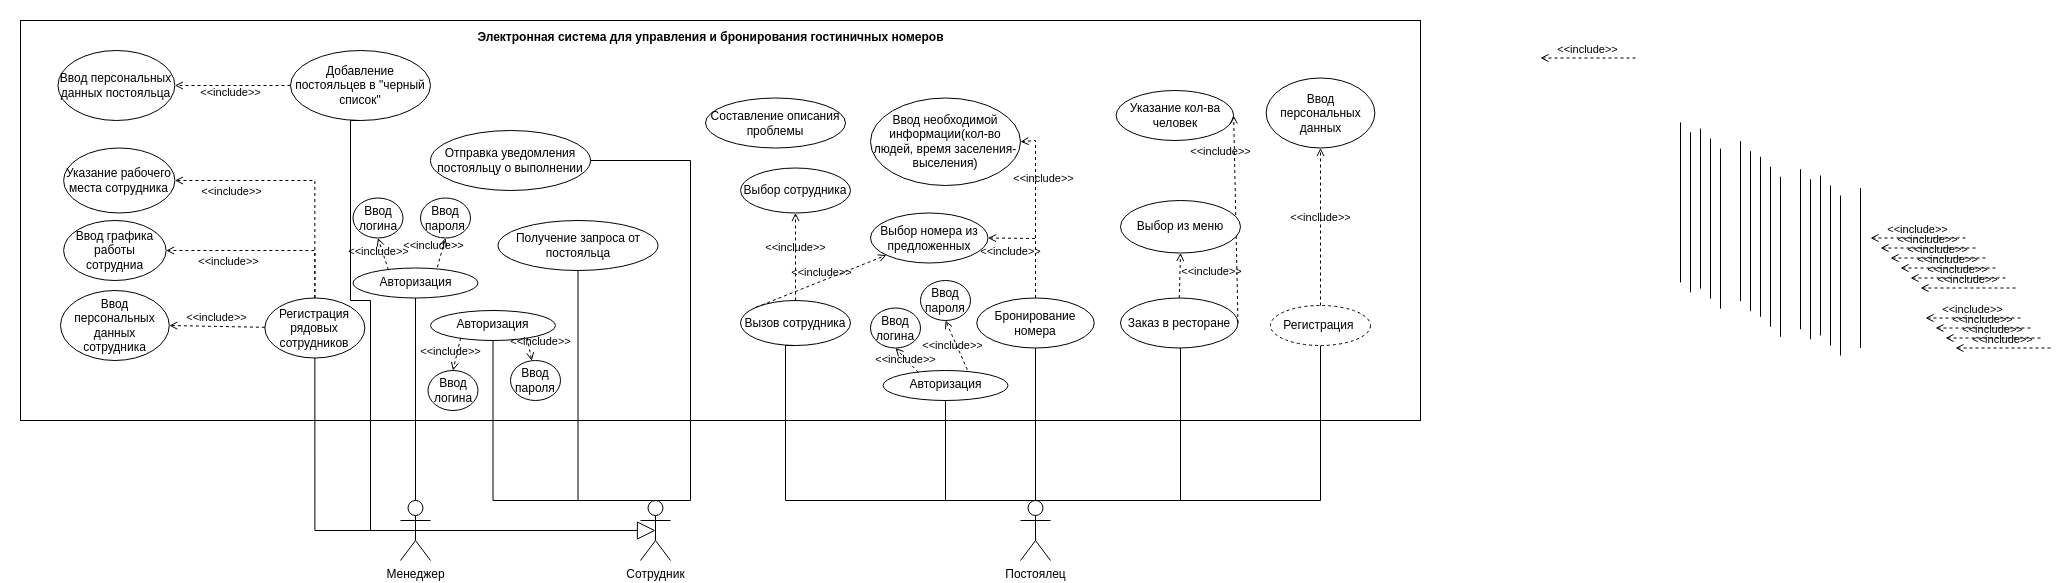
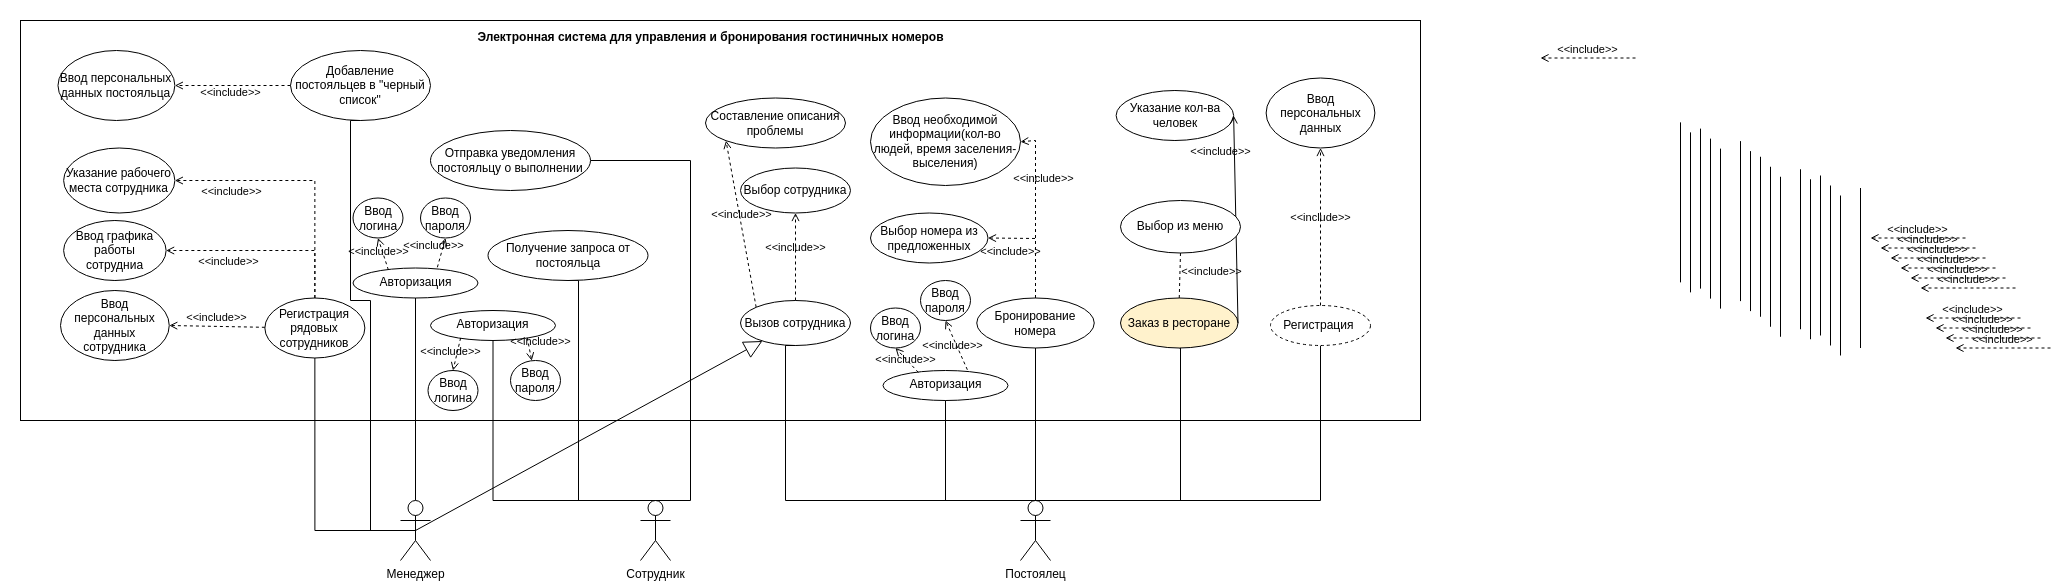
edge "Заказ в ресторане" -> "Указание кол-ва человек": style dashed -> solid
node "Получение запроса от постояльца": moved (578, 246) -> (568, 256)
edge "Заказ в ресторане" -> "Выбор из меню": arrowhead open -> none
edge "Вызов сотрудника" -> "Выбор номера из предложенных": now "Вызов сотрудника" -> "Составление описания проблемы"
node "Заказ в ресторане": fillcolor #ffffff -> #fff2cc
edge "Менеджер" -> "Сотрудник": now "Менеджер" -> "Вызов сотрудника"
